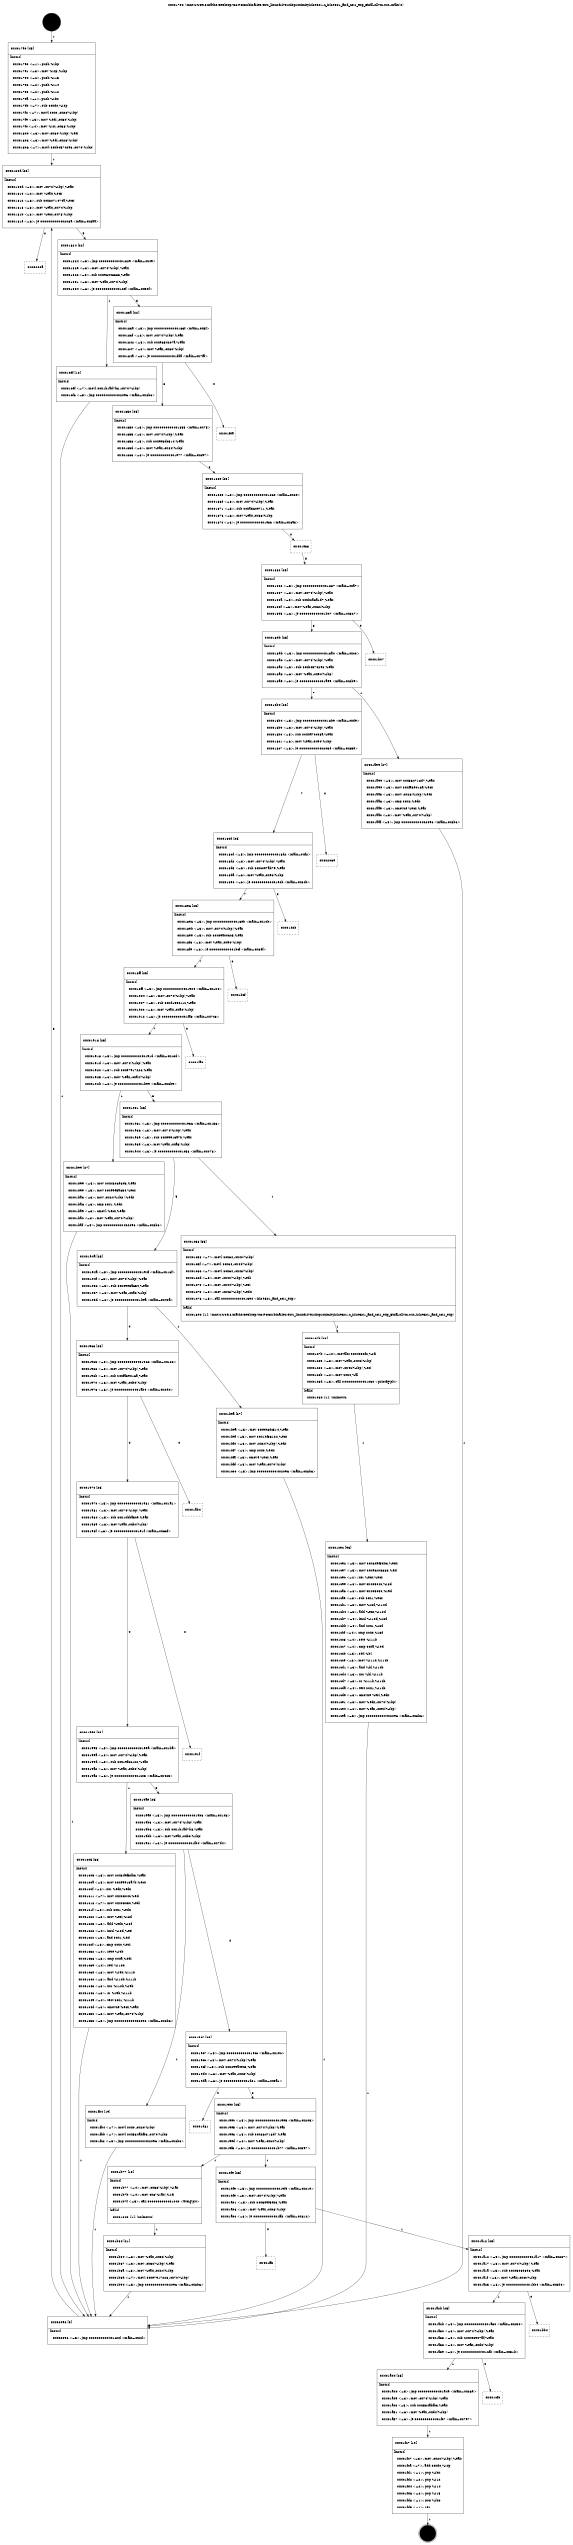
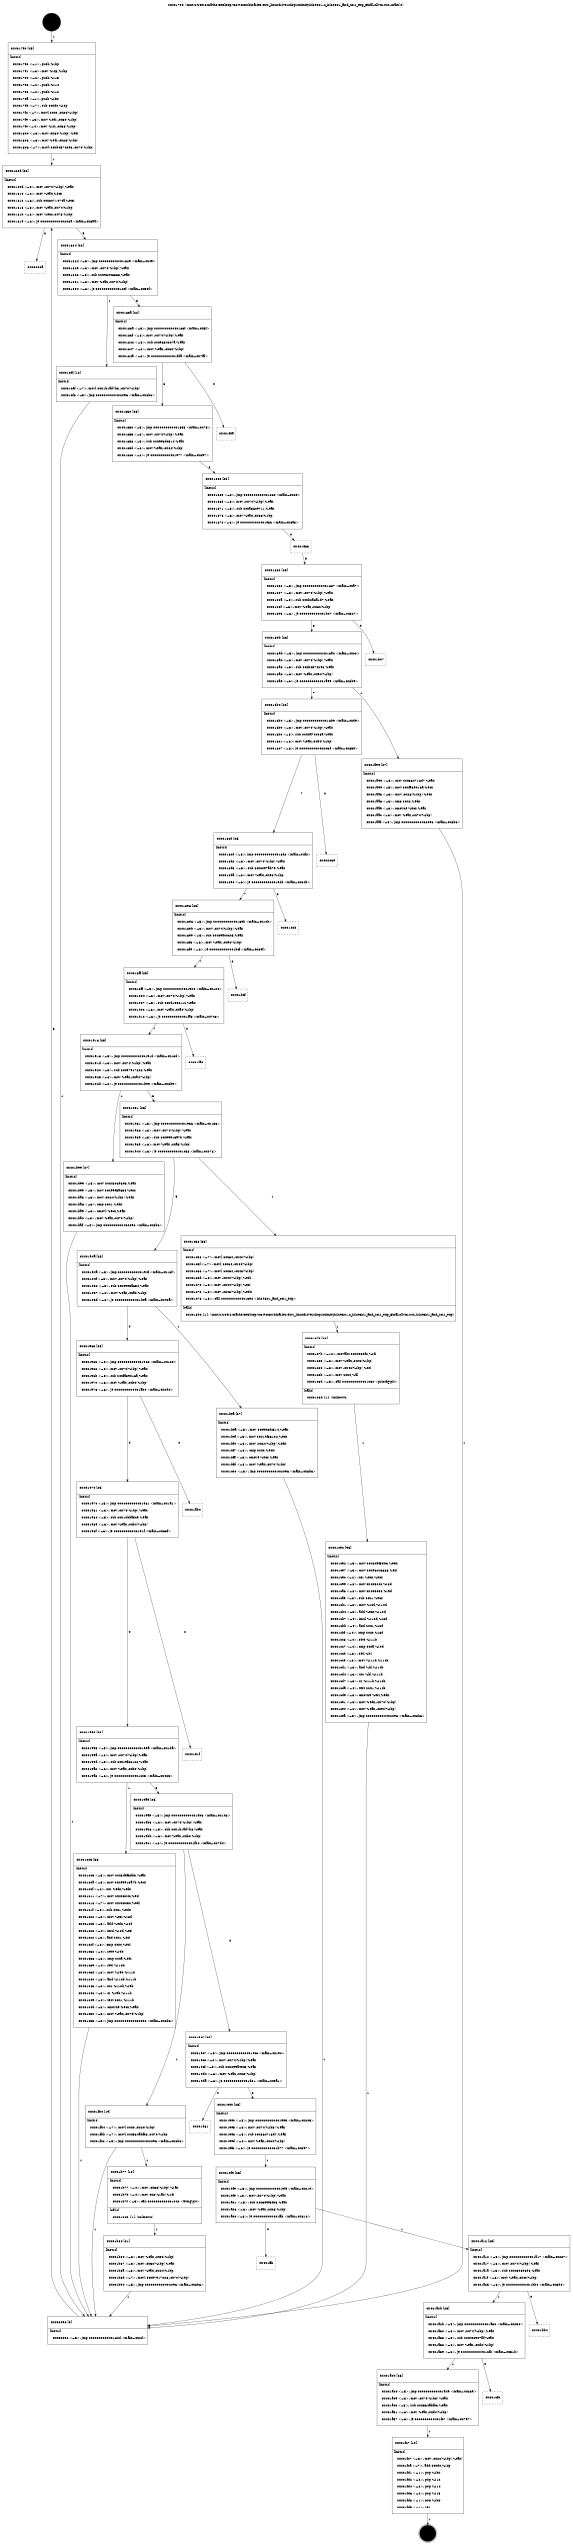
edge "0x4019e0 [25]" -> "0x401b77 [13]": now "0x401fb4 [19]" -> "0x401b77 [13]"
